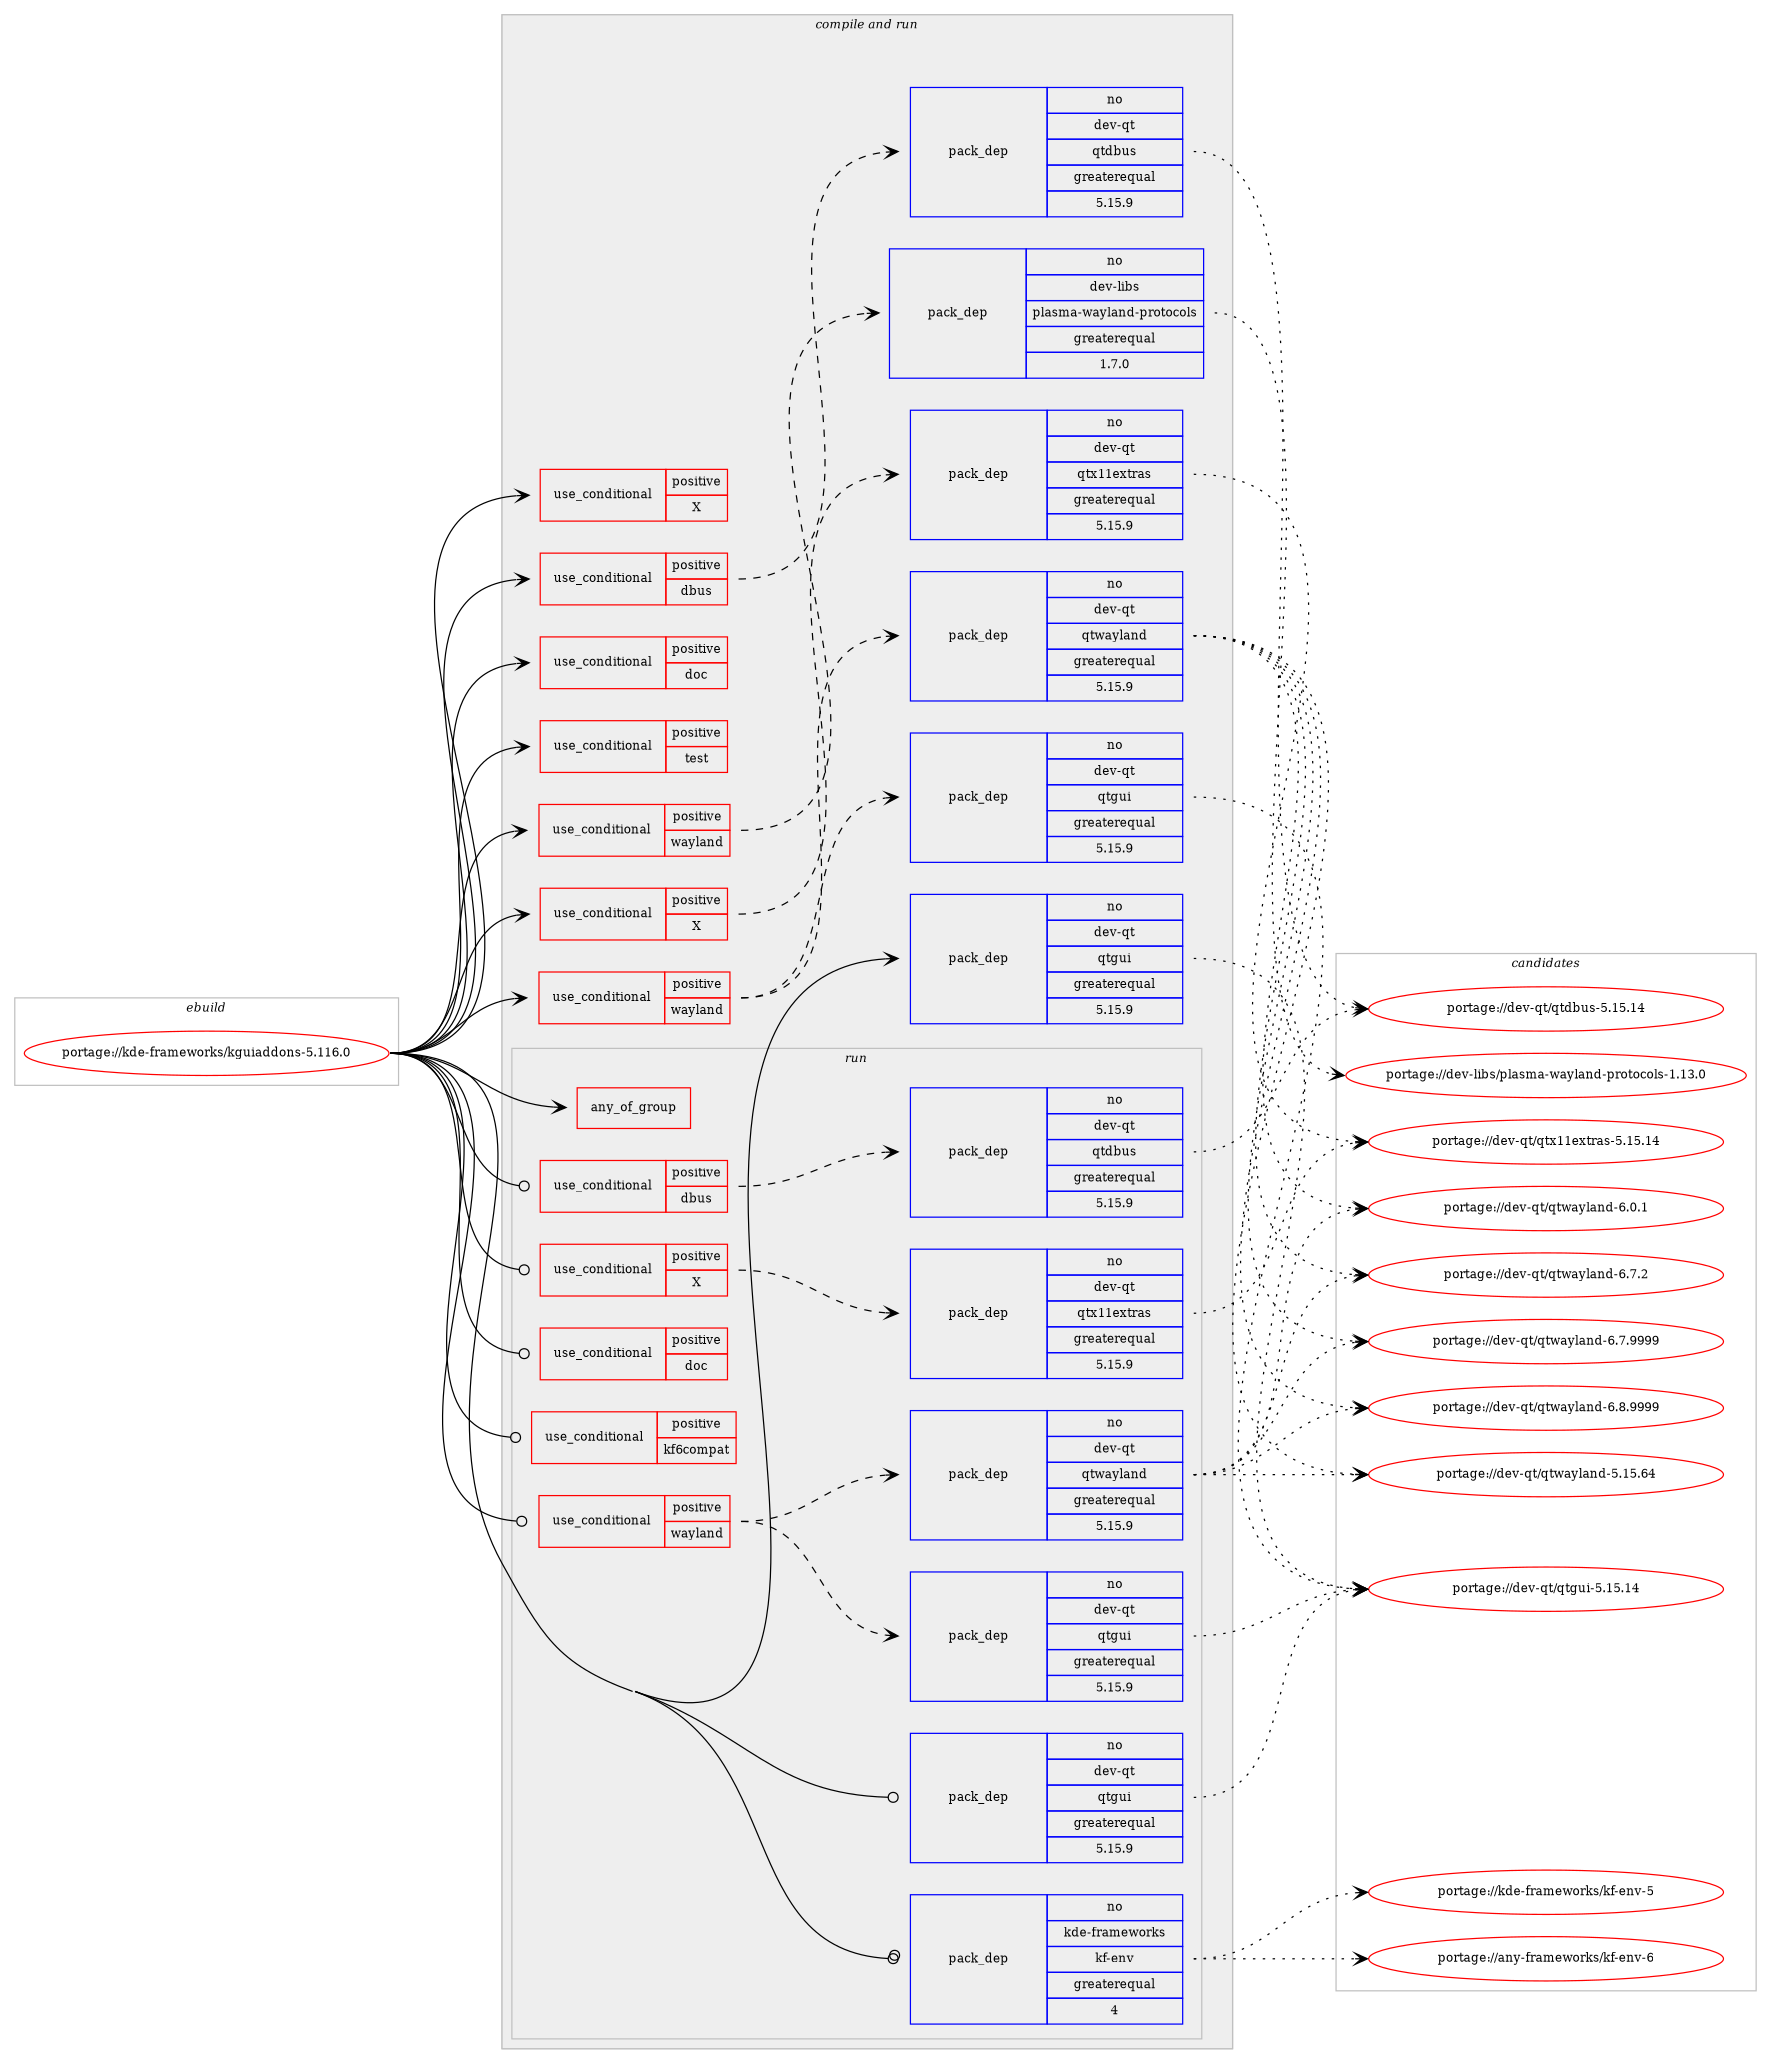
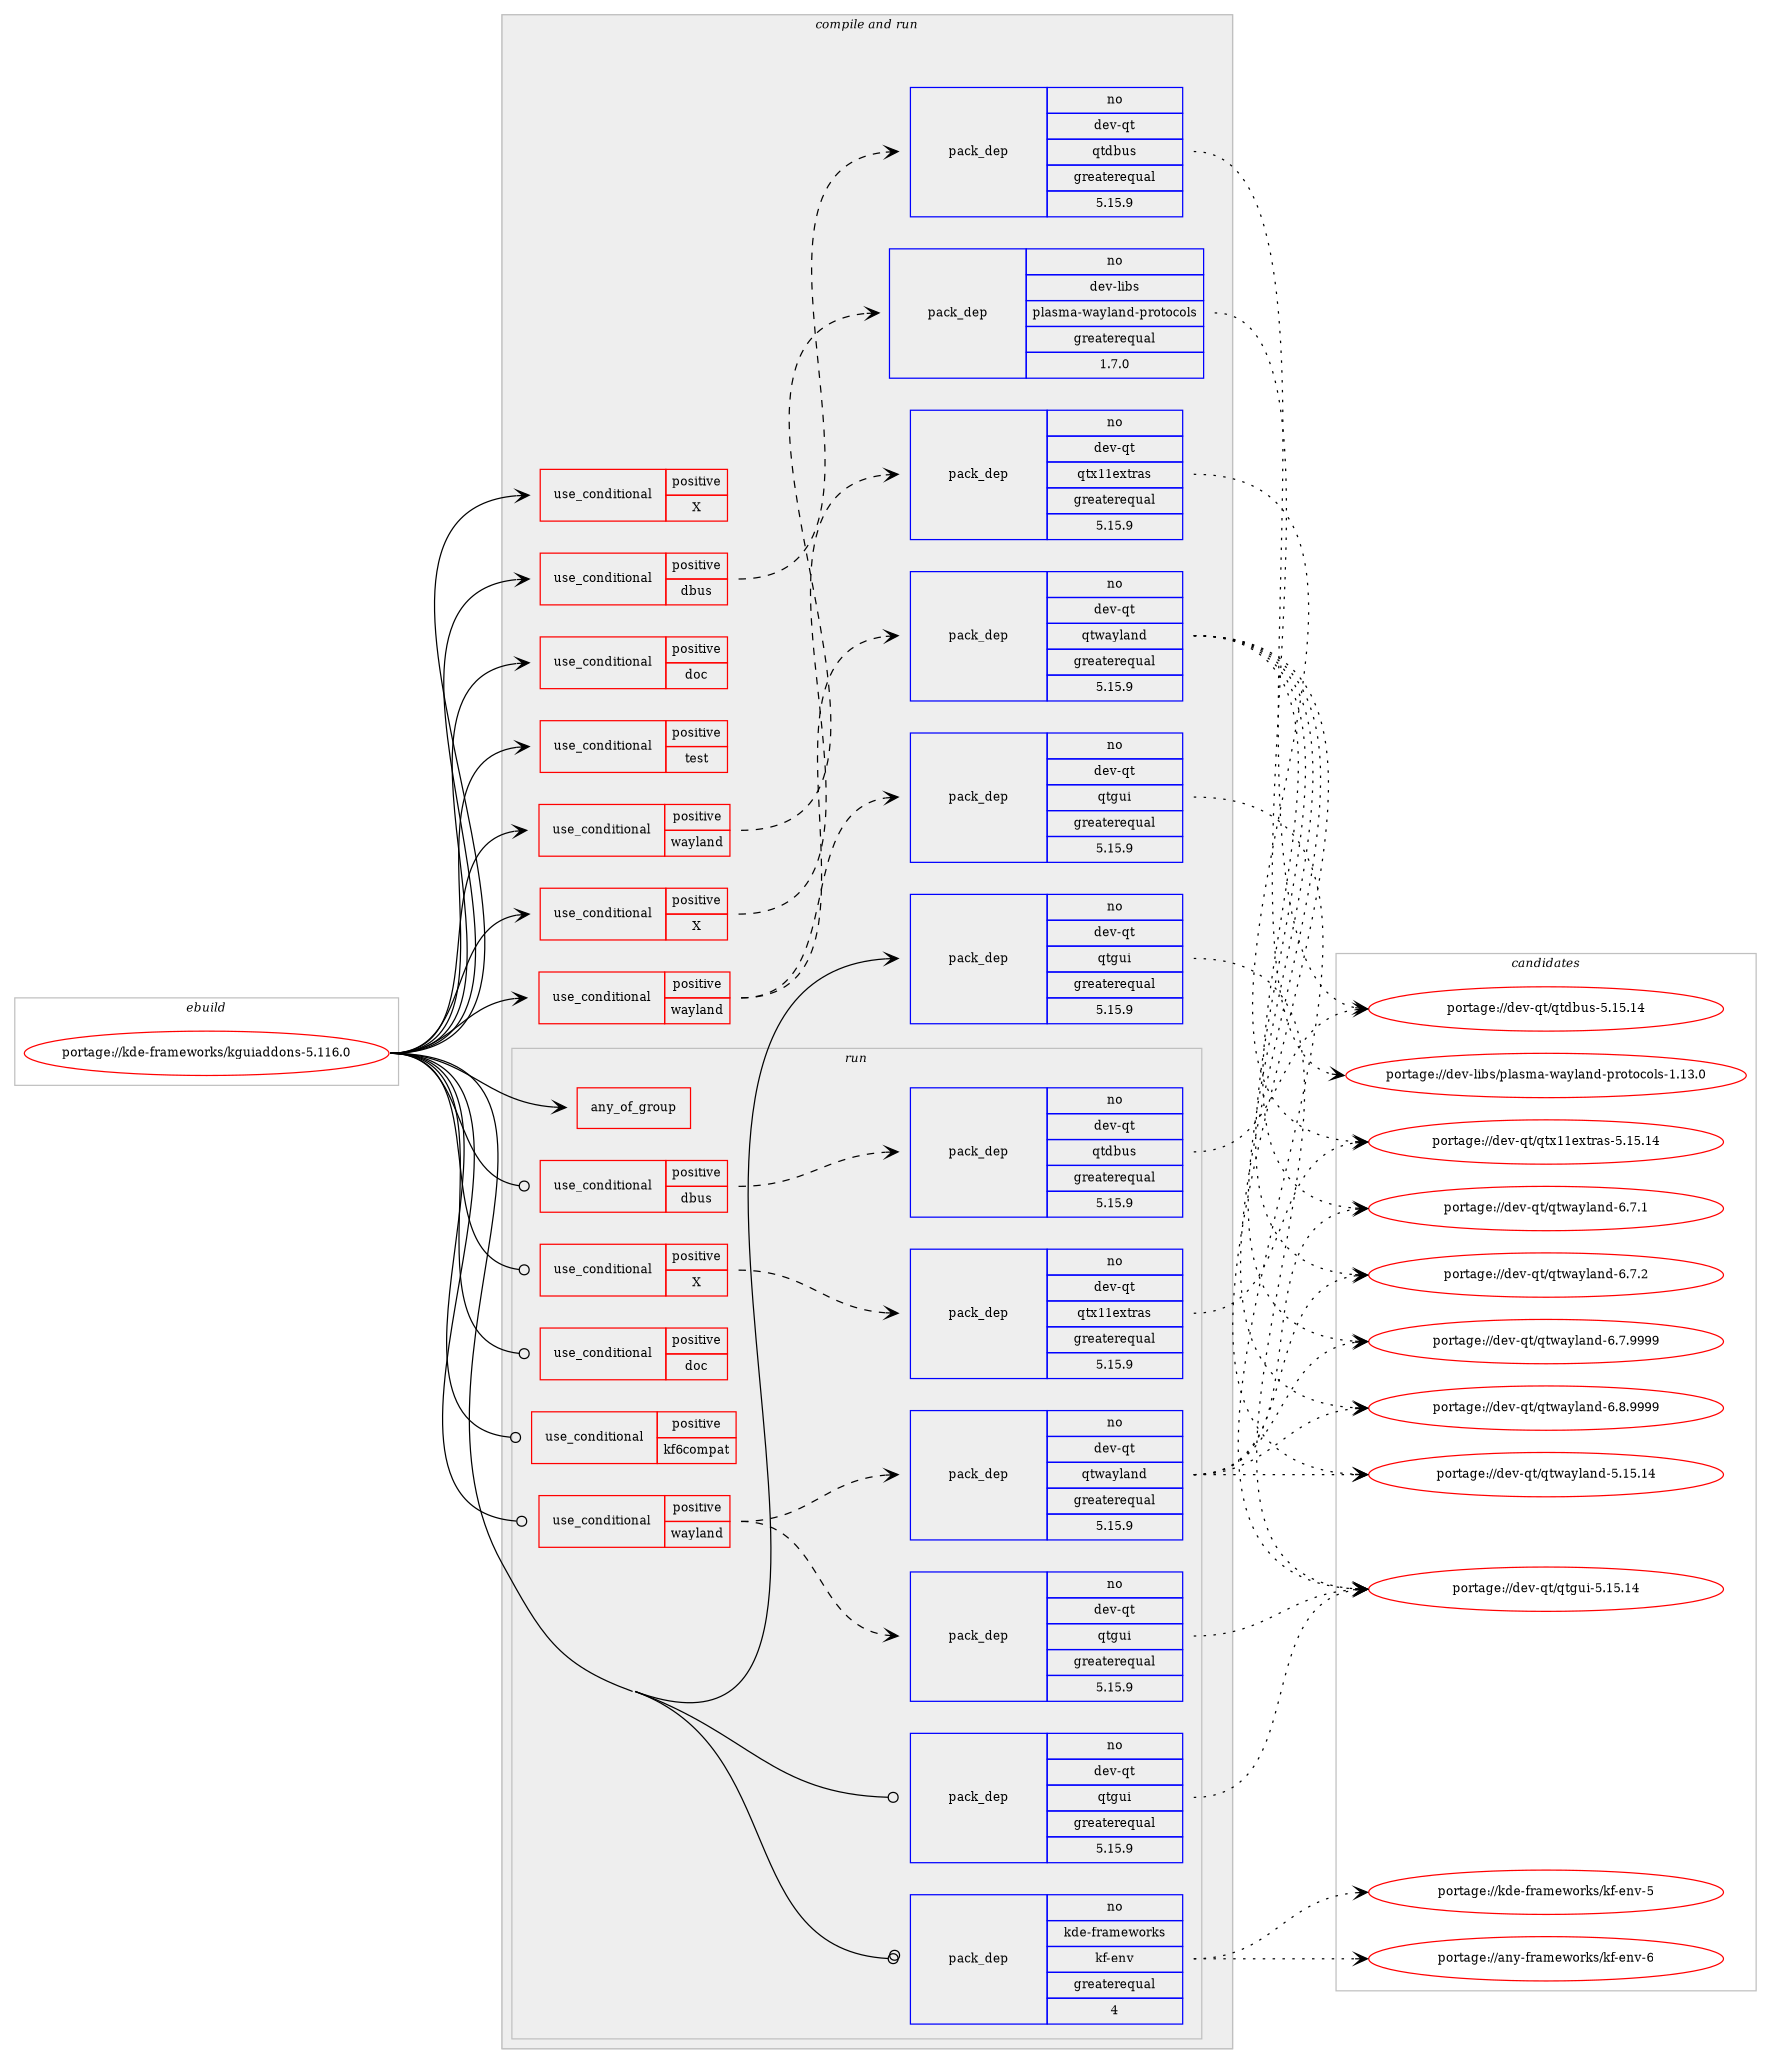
node "portage://dev-qt/qtwayland-6.0.1": label "portage://dev-qt/qtwayland-6.0.1" -> "portage://dev-qt/qtwayland-6.7.1"
node "portage://dev-qt/qtwayland-5.15.64": label "portage://dev-qt/qtwayland-5.15.64" -> "portage://dev-qt/qtwayland-5.15.14"
